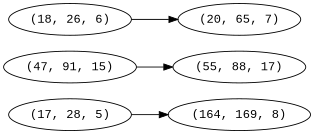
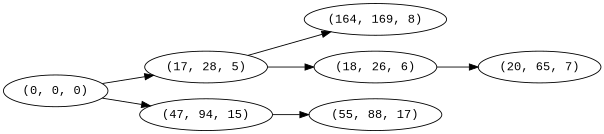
node "(47, 91, 15)": label "(47, 91, 15)" -> "(47, 94, 15)"
edge "(17, 28, 5)" -> "(18, 26, 6)": added
node "(0, 0, 0)": added
